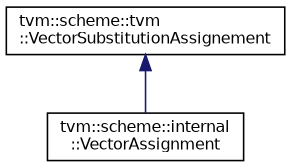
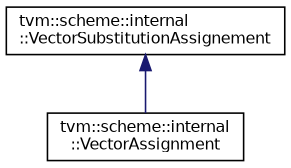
node "tvm::scheme::tvm ::VectorSubstitutionAssignement": label "tvm::scheme::tvm ::VectorSubstitutionAssignement" -> "tvm::scheme::internal ::VectorSubstitutionAssignement"
